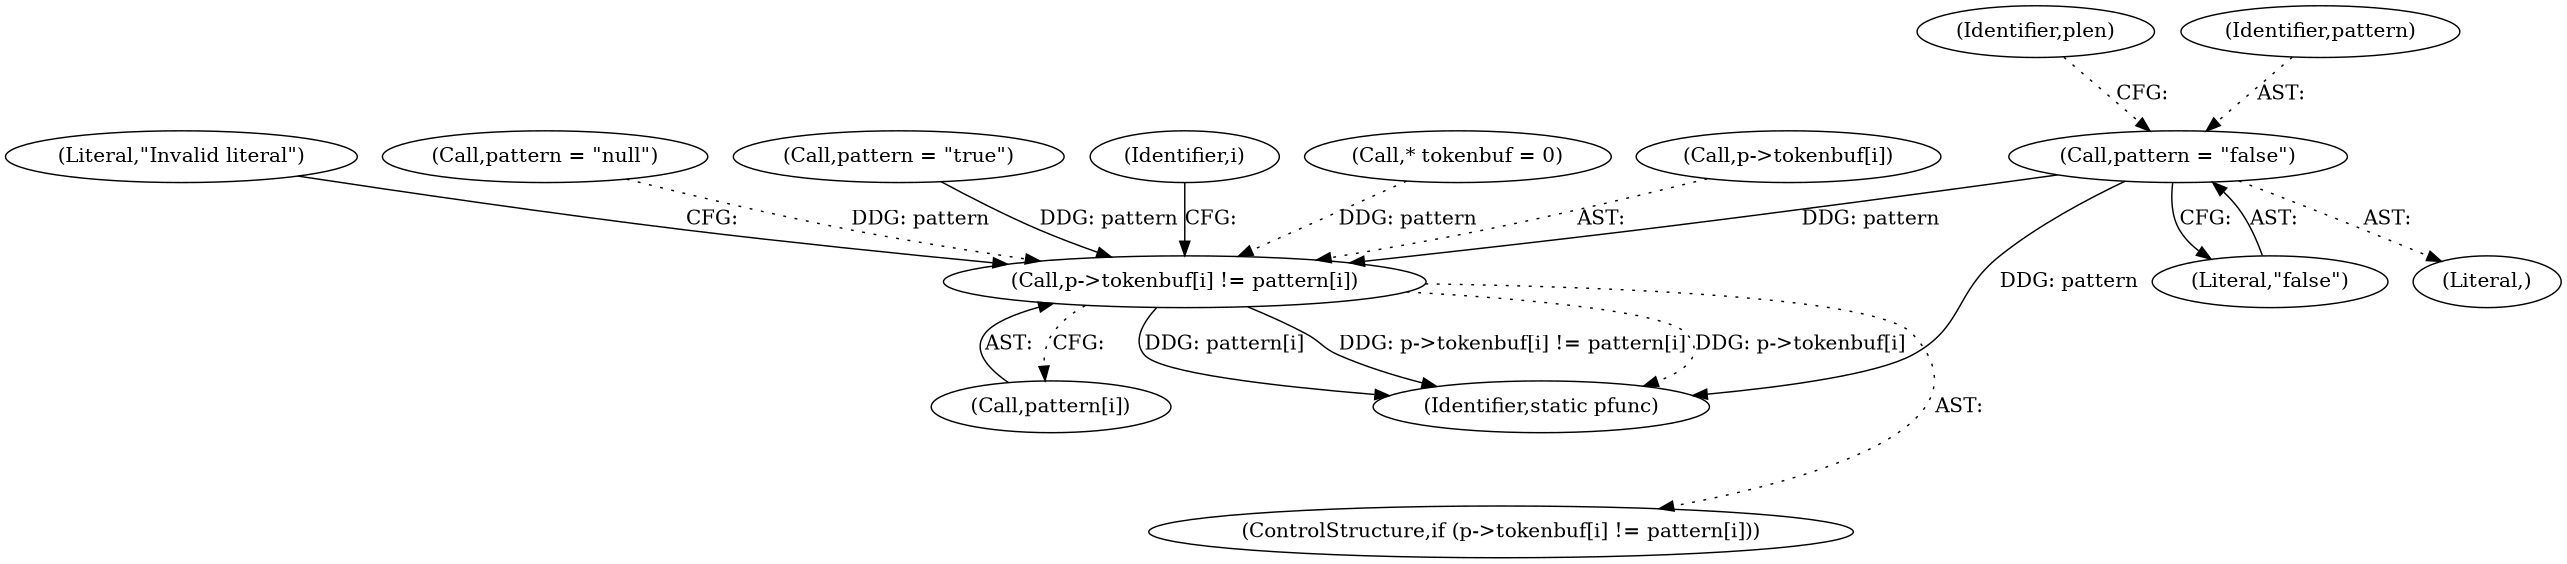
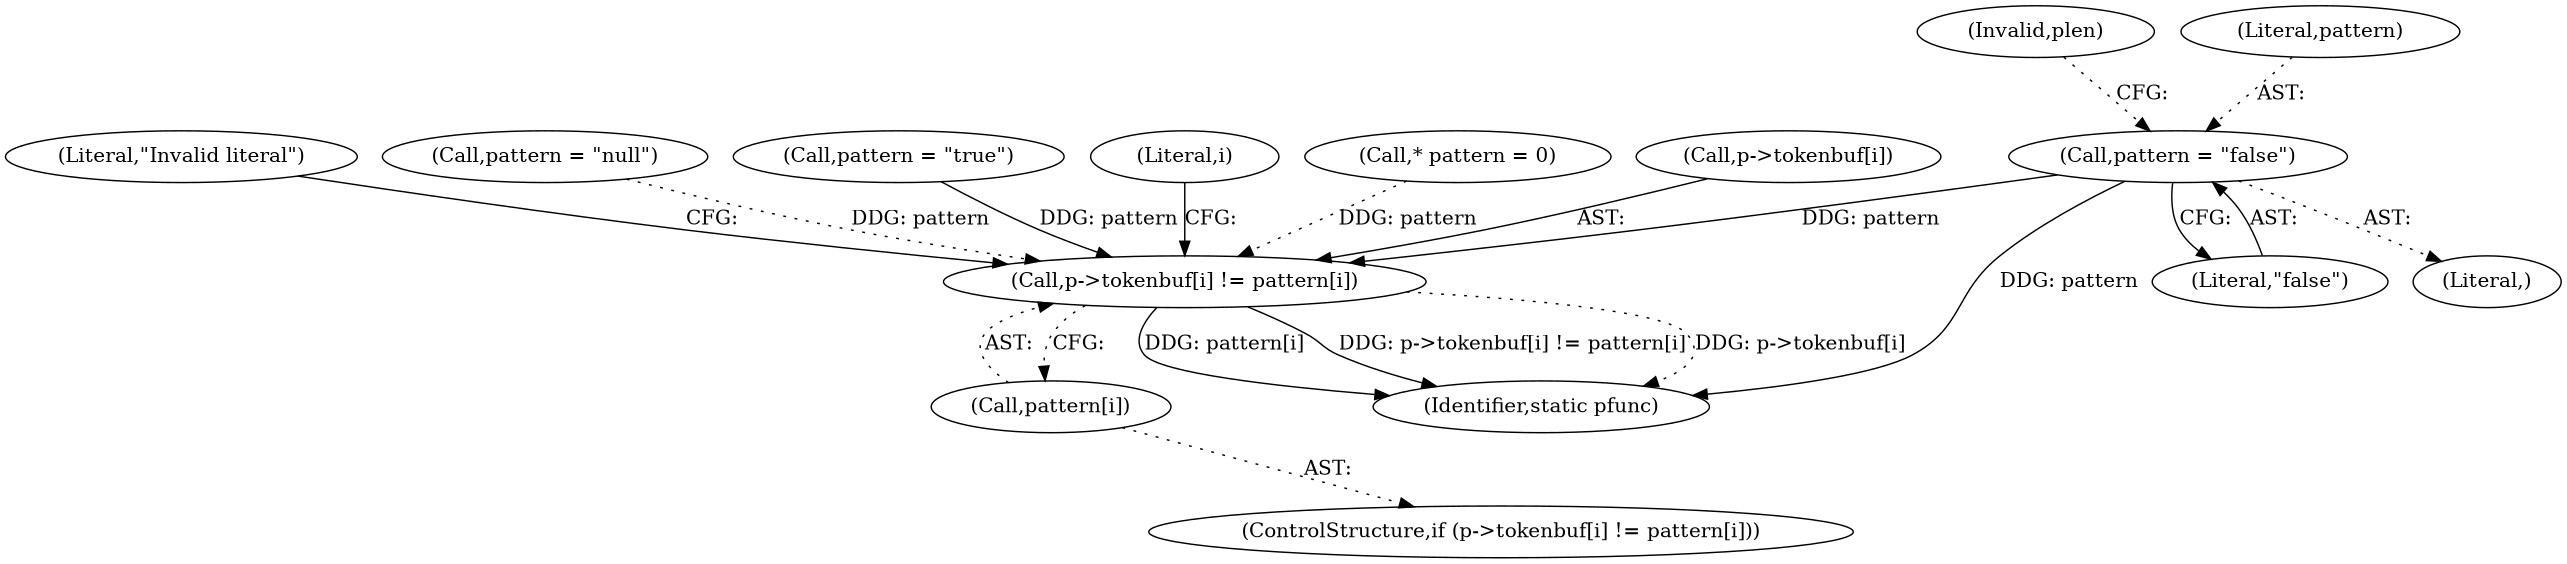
node "(Identifier,plen)": label "(Identifier,plen)" -> "(Invalid,plen)"
node "(Identifier,pattern)": label "(Identifier,pattern)" -> "(Literal,pattern)"
node "(Identifier,i)": label "(Identifier,i)" -> "(Literal,i)"
node "(Call,* tokenbuf = 0)": label "(Call,* tokenbuf = 0)" -> "(Call,* pattern = 0)"
edge "(Call,p->tokenbuf[i])" -> "(Call,p->tokenbuf[i] != pattern[i])": style dotted -> solid
edge "(Call,p->tokenbuf[i] != pattern[i])" -> "(ControlStructure,if (p->tokenbuf[i] != pattern[i]))": now "(Call,pattern[i])" -> "(ControlStructure,if (p->tokenbuf[i] != pattern[i]))"
edge "(Call,pattern[i])" -> "(Call,p->tokenbuf[i] != pattern[i])": style solid -> dotted
